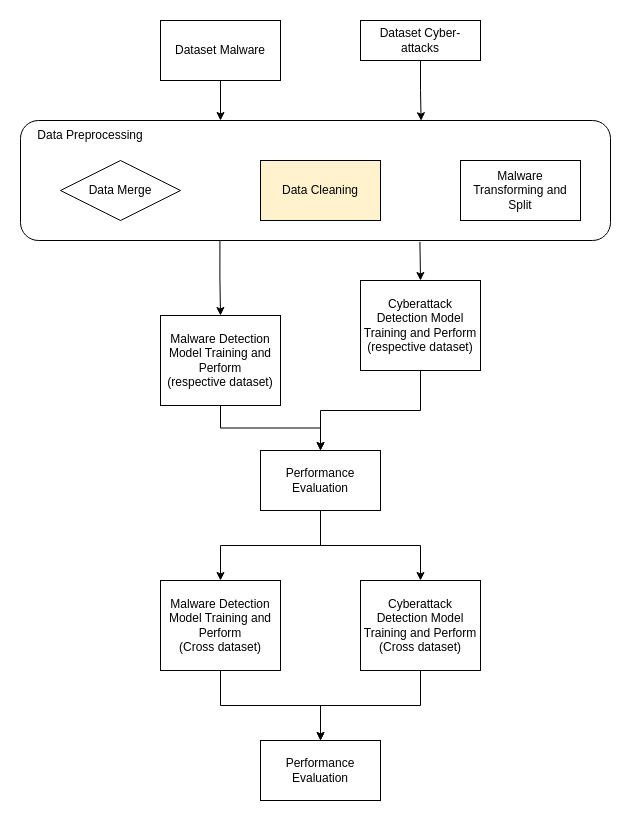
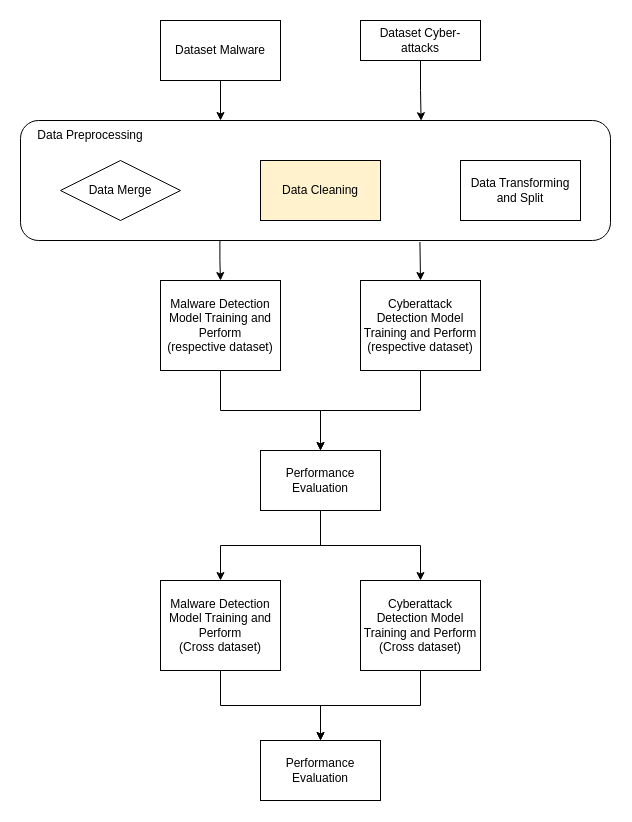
node "Malware Transforming and Split": label "Malware Transforming and Split" -> "Data Transforming and Split"
node "Malware Detection Model Training and Perform (respective dataset)": moved (221, 361) -> (221, 326)
